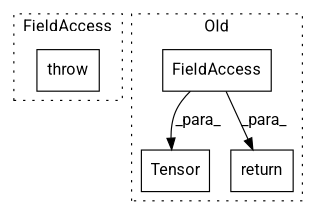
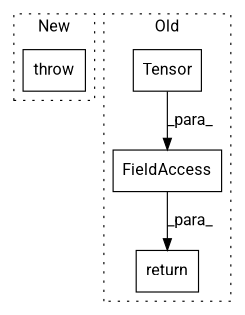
cluster "FieldAccess": label "FieldAccess" -> "New"
edge "FieldAccess" -> "Tensor": reversed
